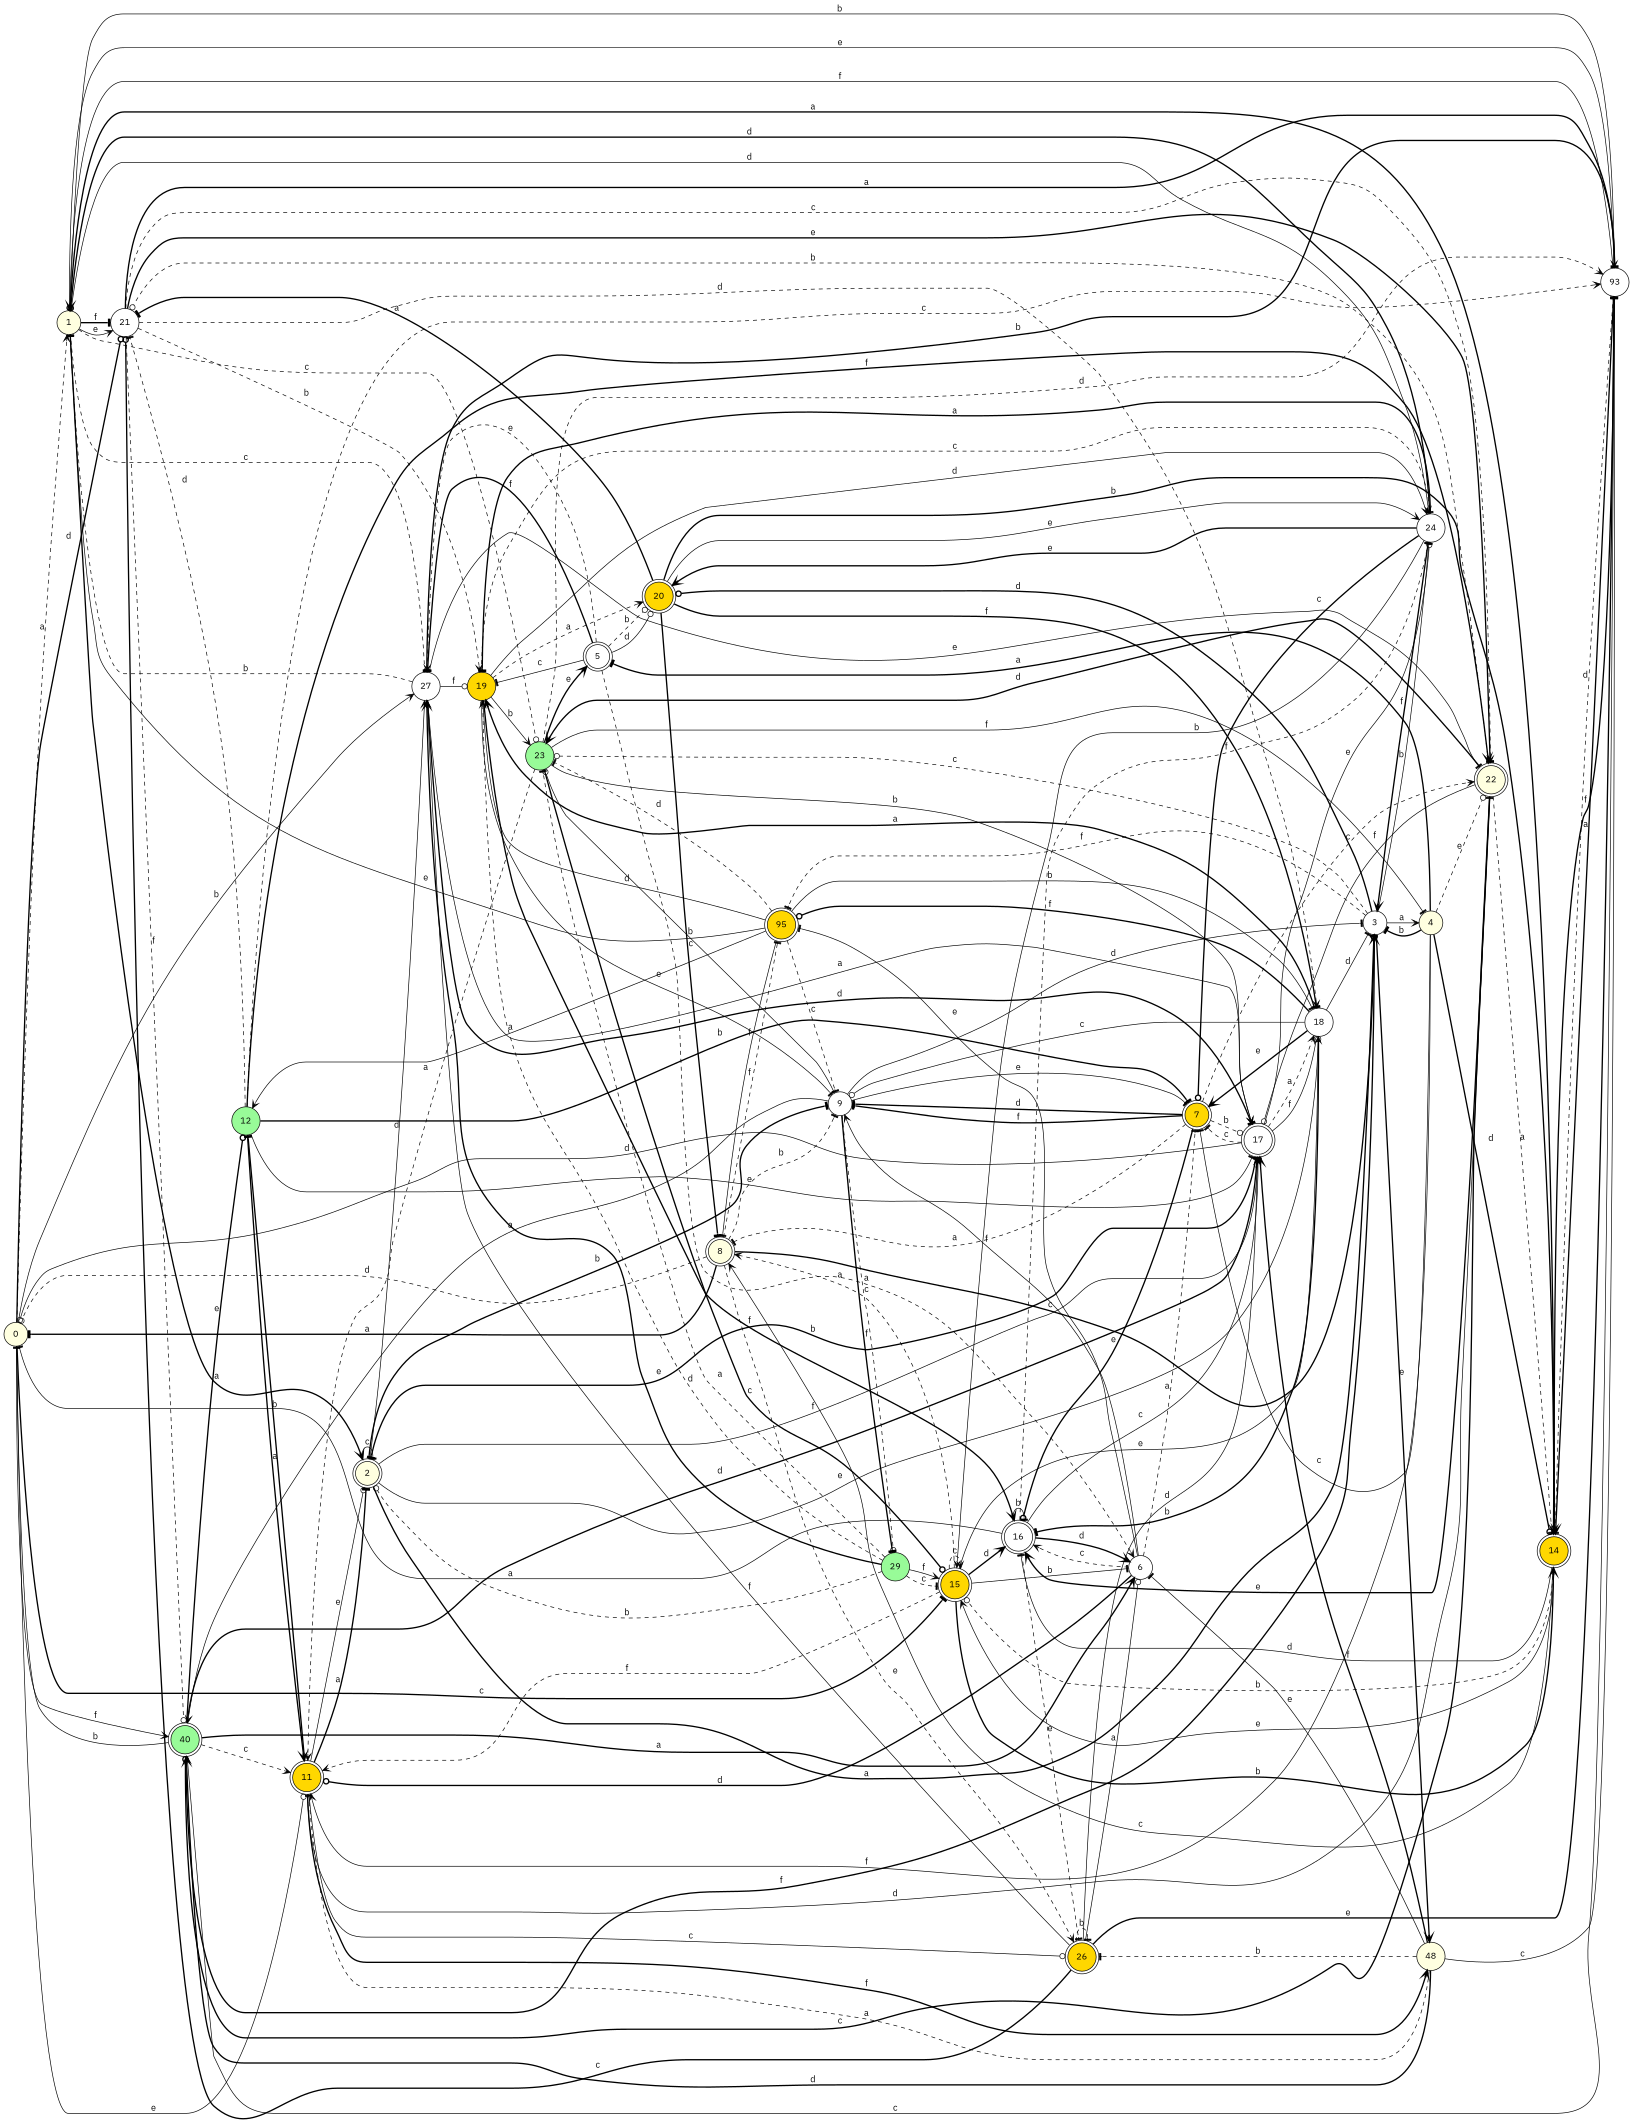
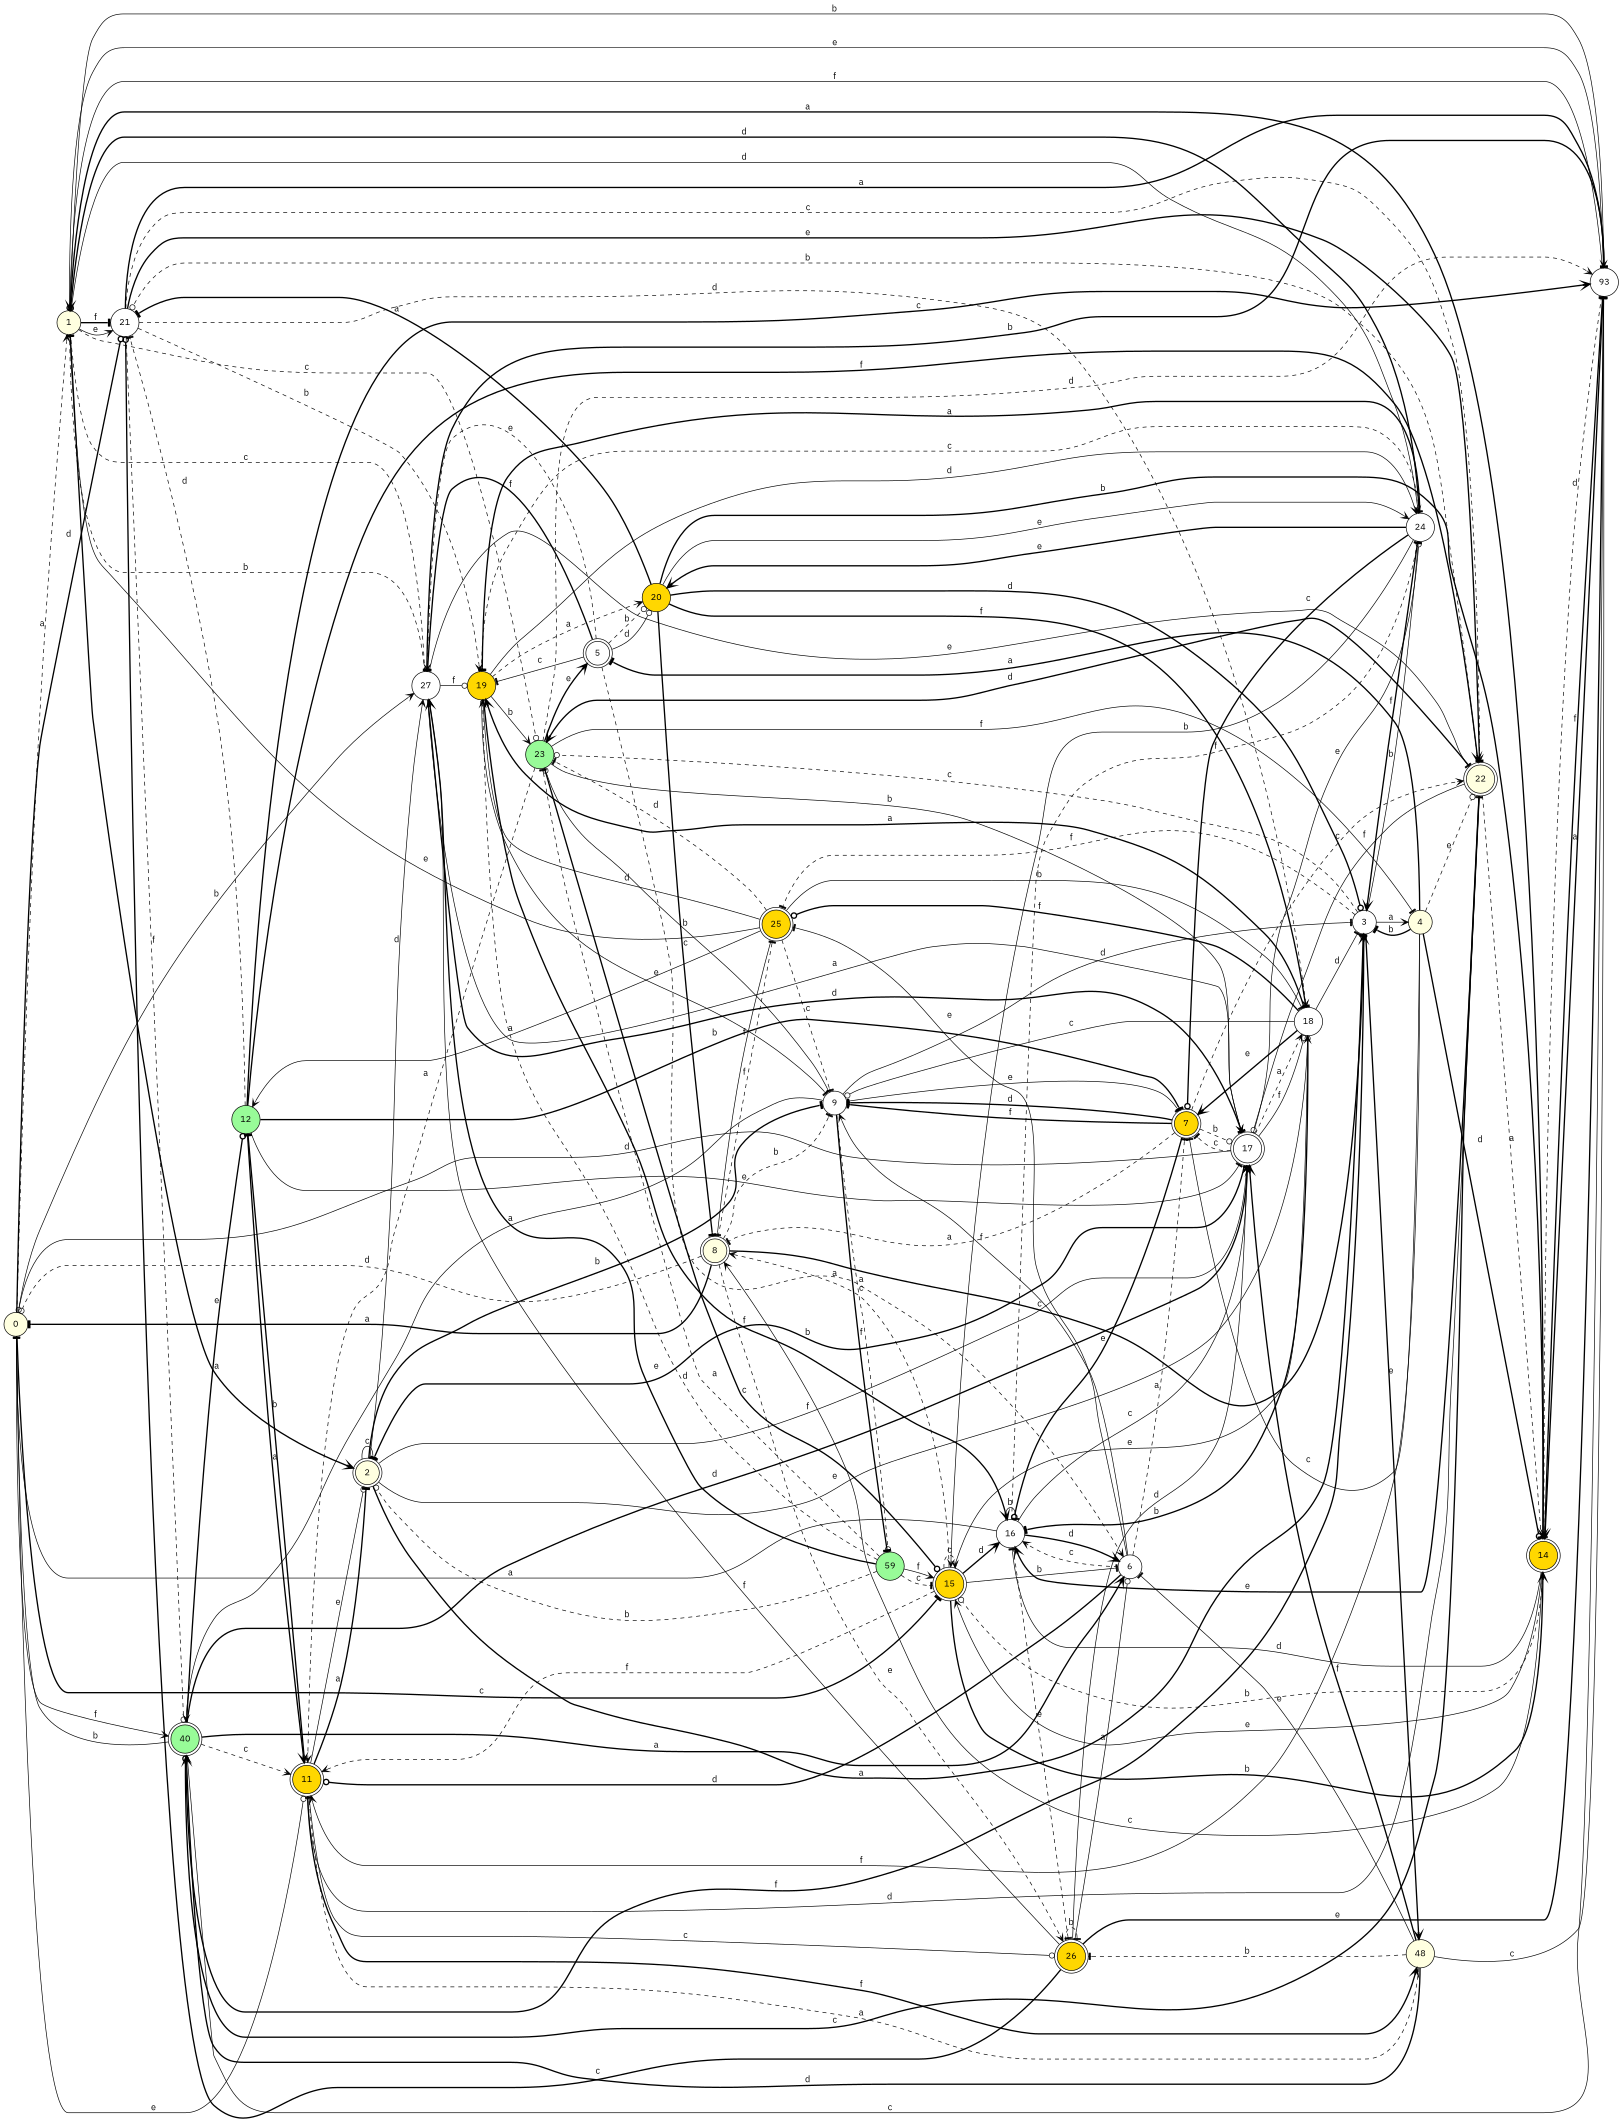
edge "12" -> "93": style dashed -> bold
node "20": shape doublecircle -> circle
edge "3" -> "20": reversed
node "95": label "95" -> "25"
node "16": shape doublecircle -> circle
node "29": label "29" -> "59"
